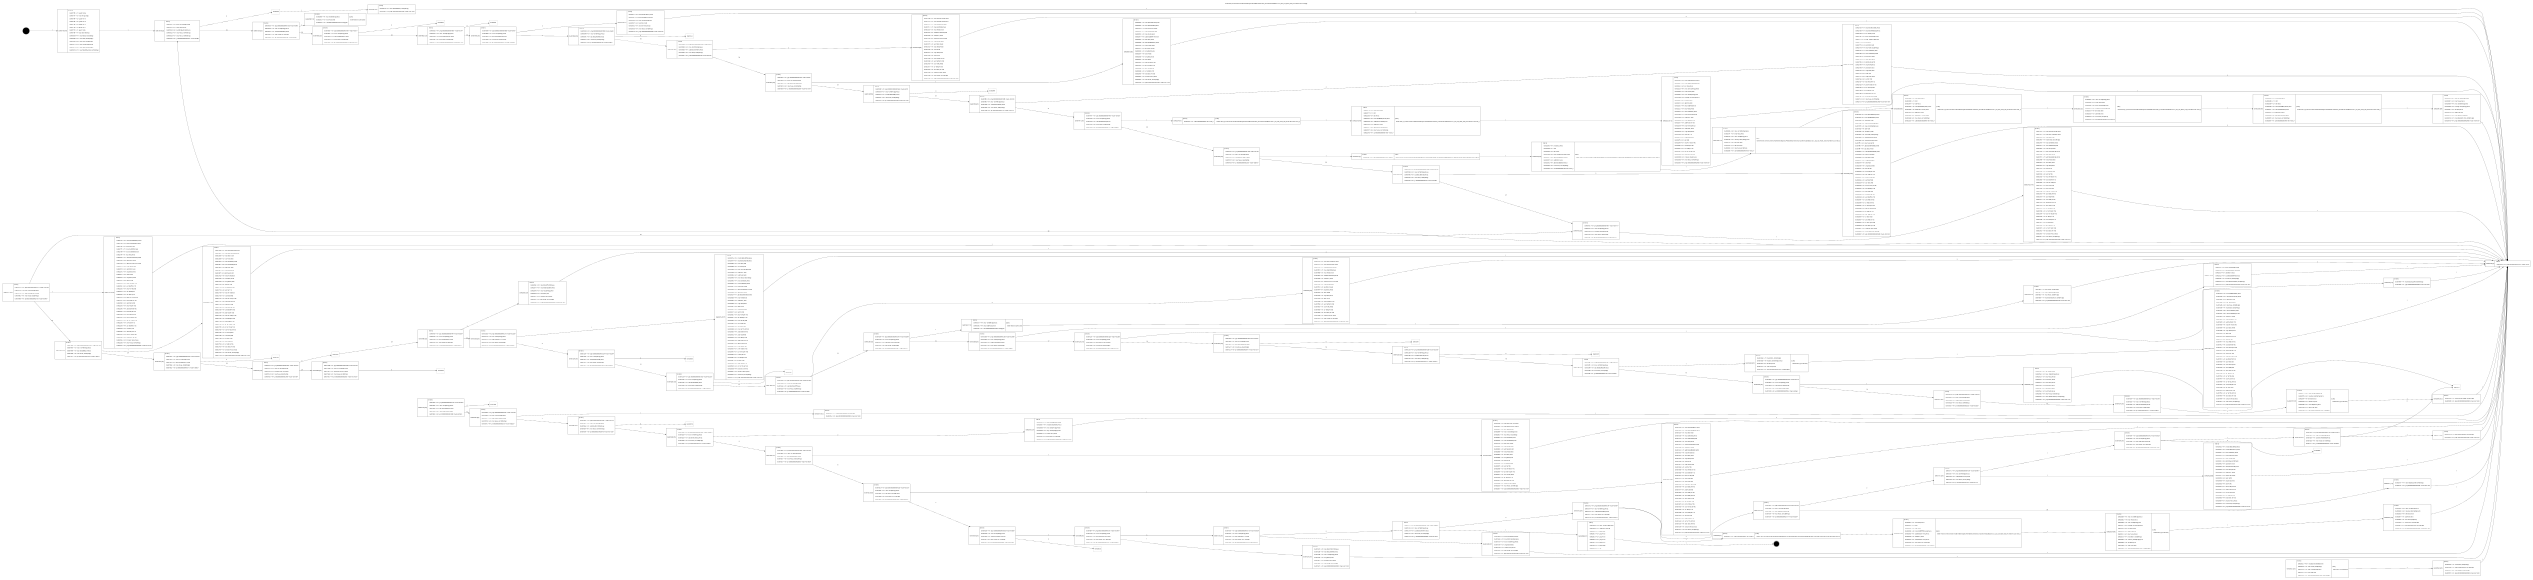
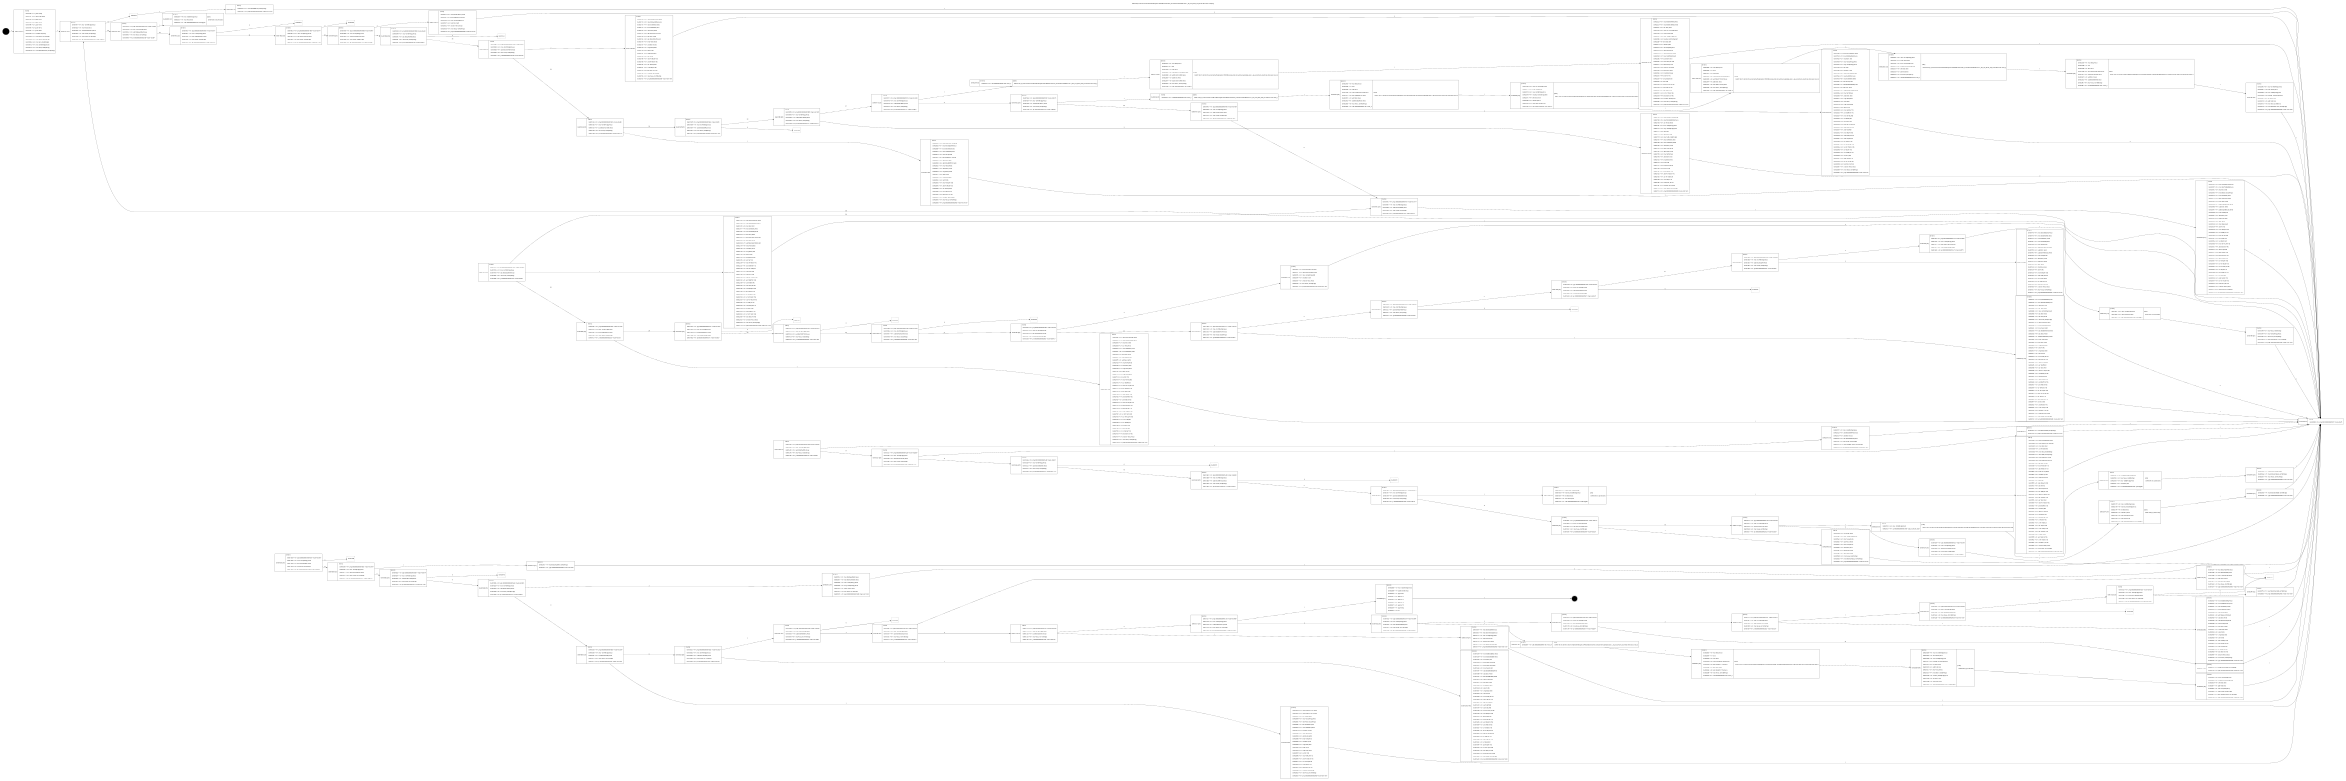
edge "0x401a6f [25]" -> "0x401a88 [25]": removed, label "18"
edge "0x4029c9" -> "0x4019f2 [25]": now "0x4019d9 [25]" -> "0x4019f2 [25]"
node "0x402523 [9]": added
